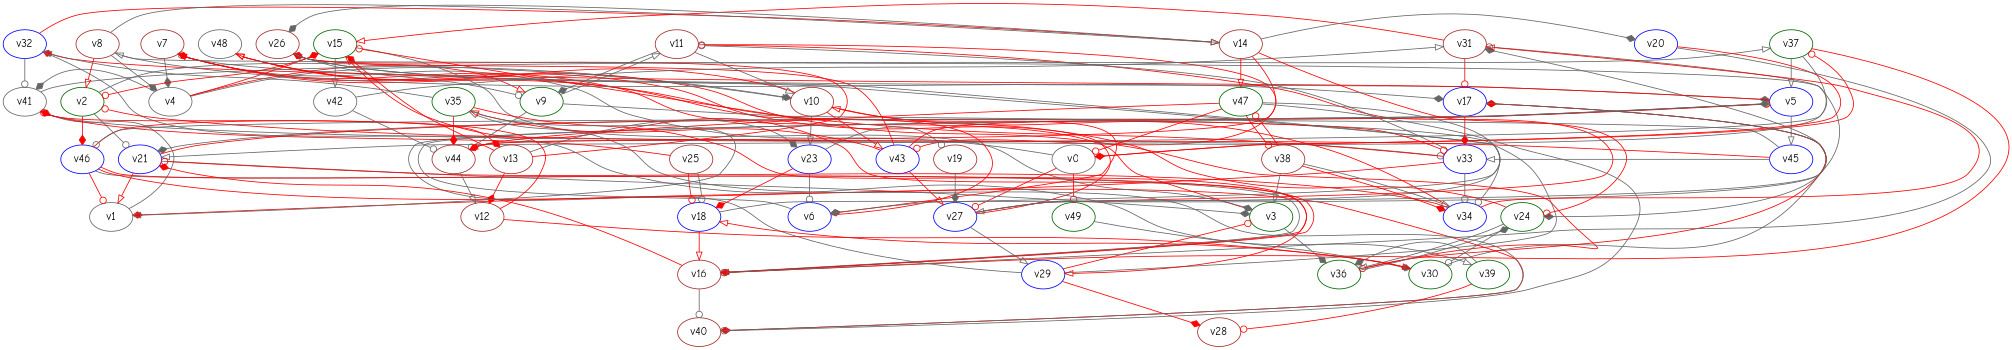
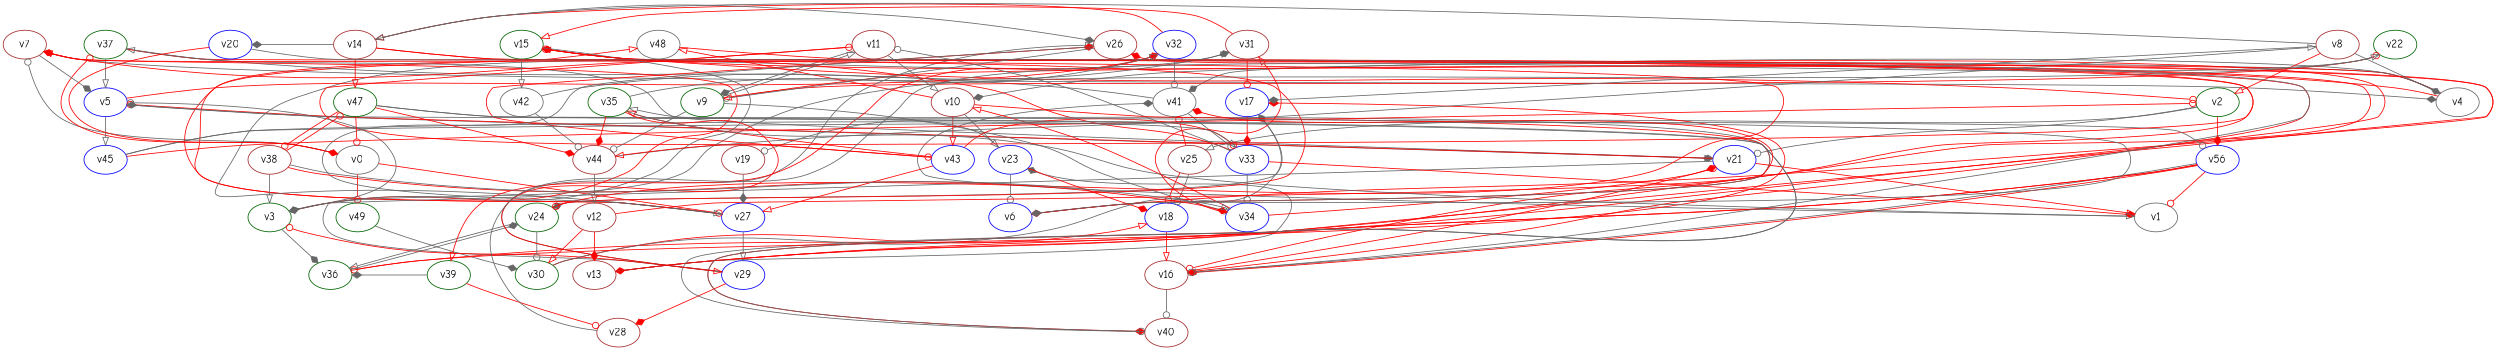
node "v22": added
edge "v2" -> "v10": now "v2" -> "v25"
edge "v18" -> "v31": removed
node "v46": label "v46" -> "v56"
edge "v32" -> "v39": color gray40 -> red
edge "v13" -> "v12": reversed
